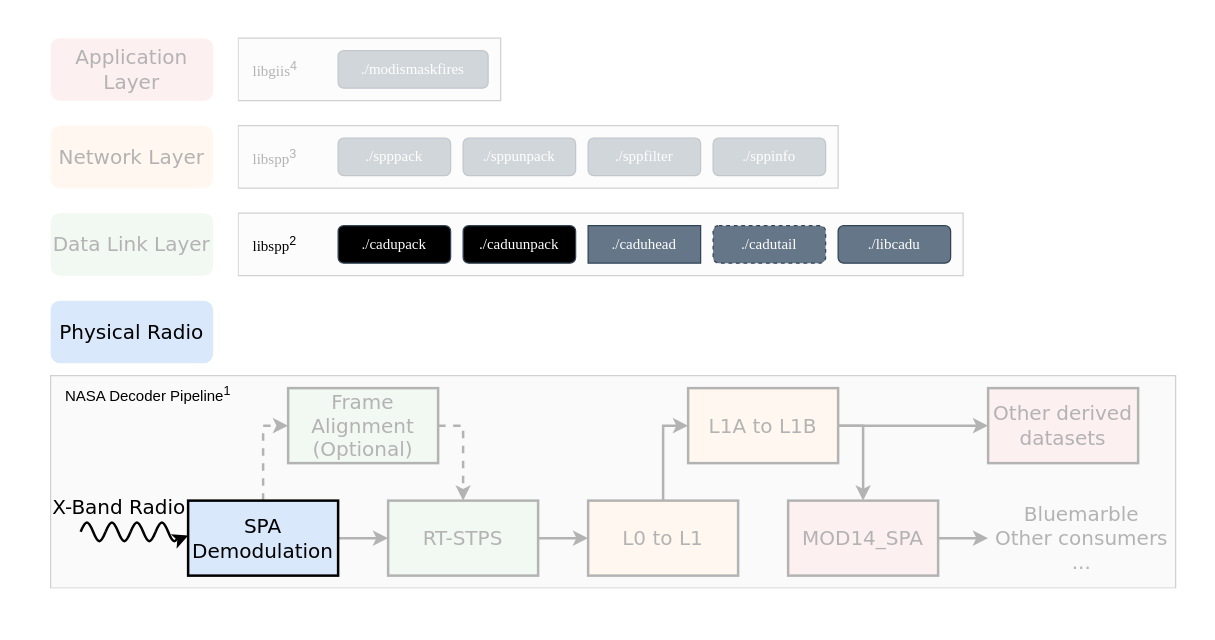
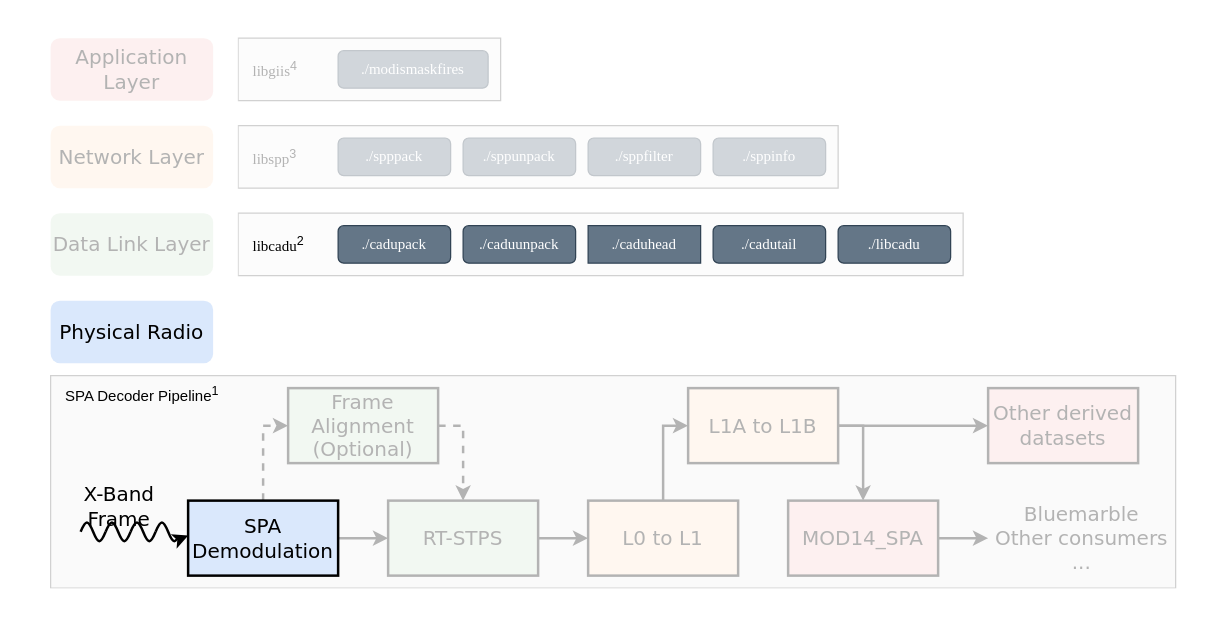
node "libspp2": label "libspp2" -> "libcadu2"
node "./cadupack": fillcolor #000000 -> #647687
node "./caduunpack": fillcolor #000000 -> #647687
node "./cadutail": style dashed -> solid
node "NASA Decoder Pipeline1": label "NASA Decoder Pipeline1" -> "SPA Decoder Pipeline1"
node "X-Band Radio": label "X-Band Radio" -> "X-Band Frame"
